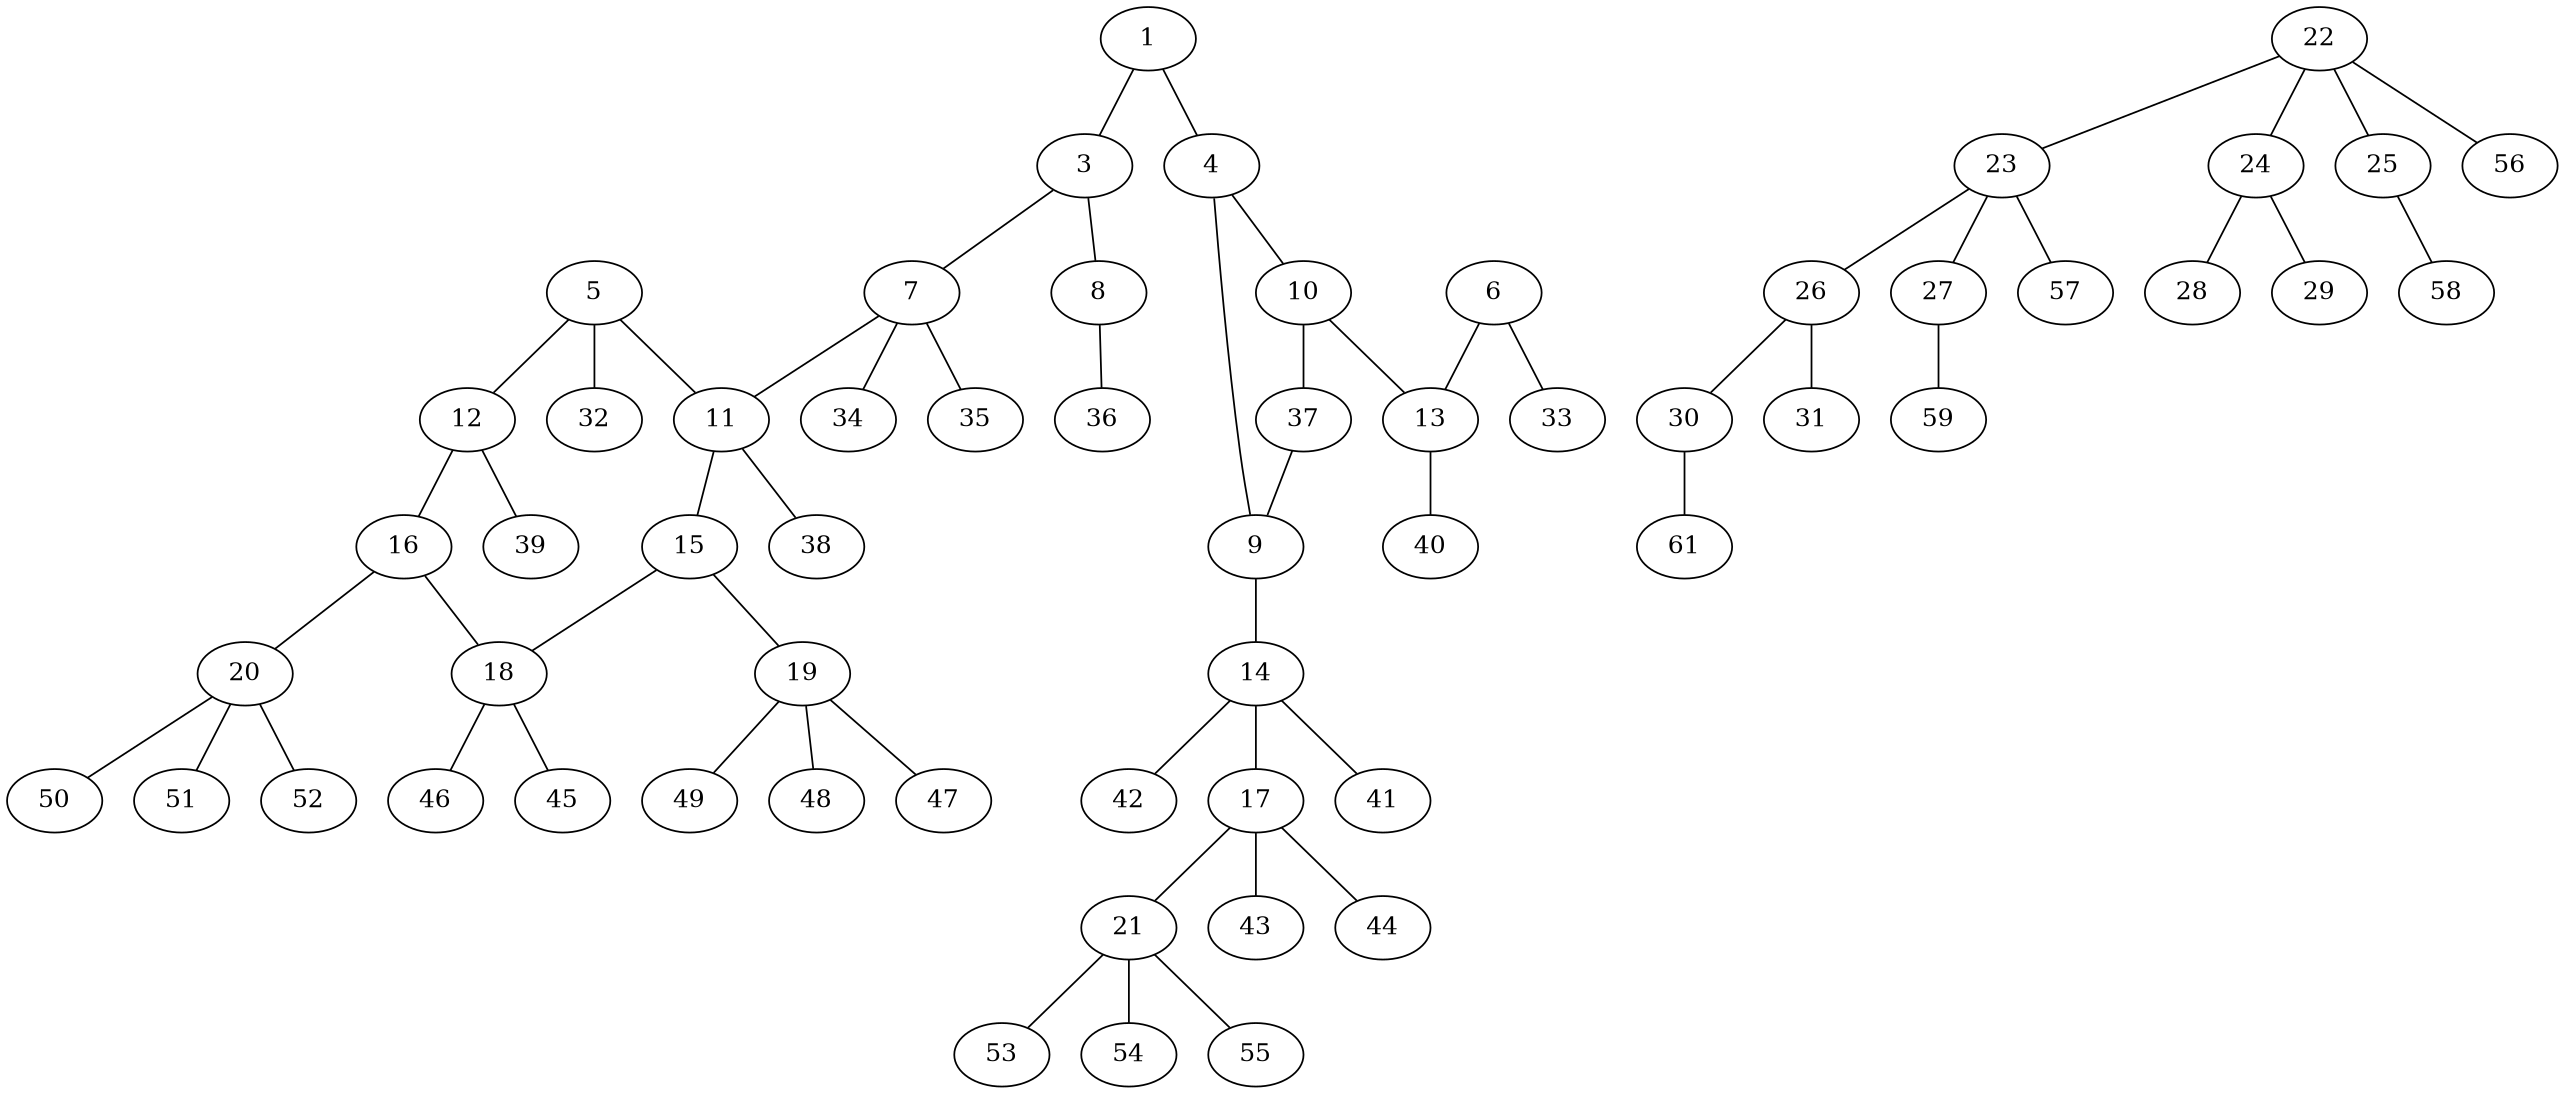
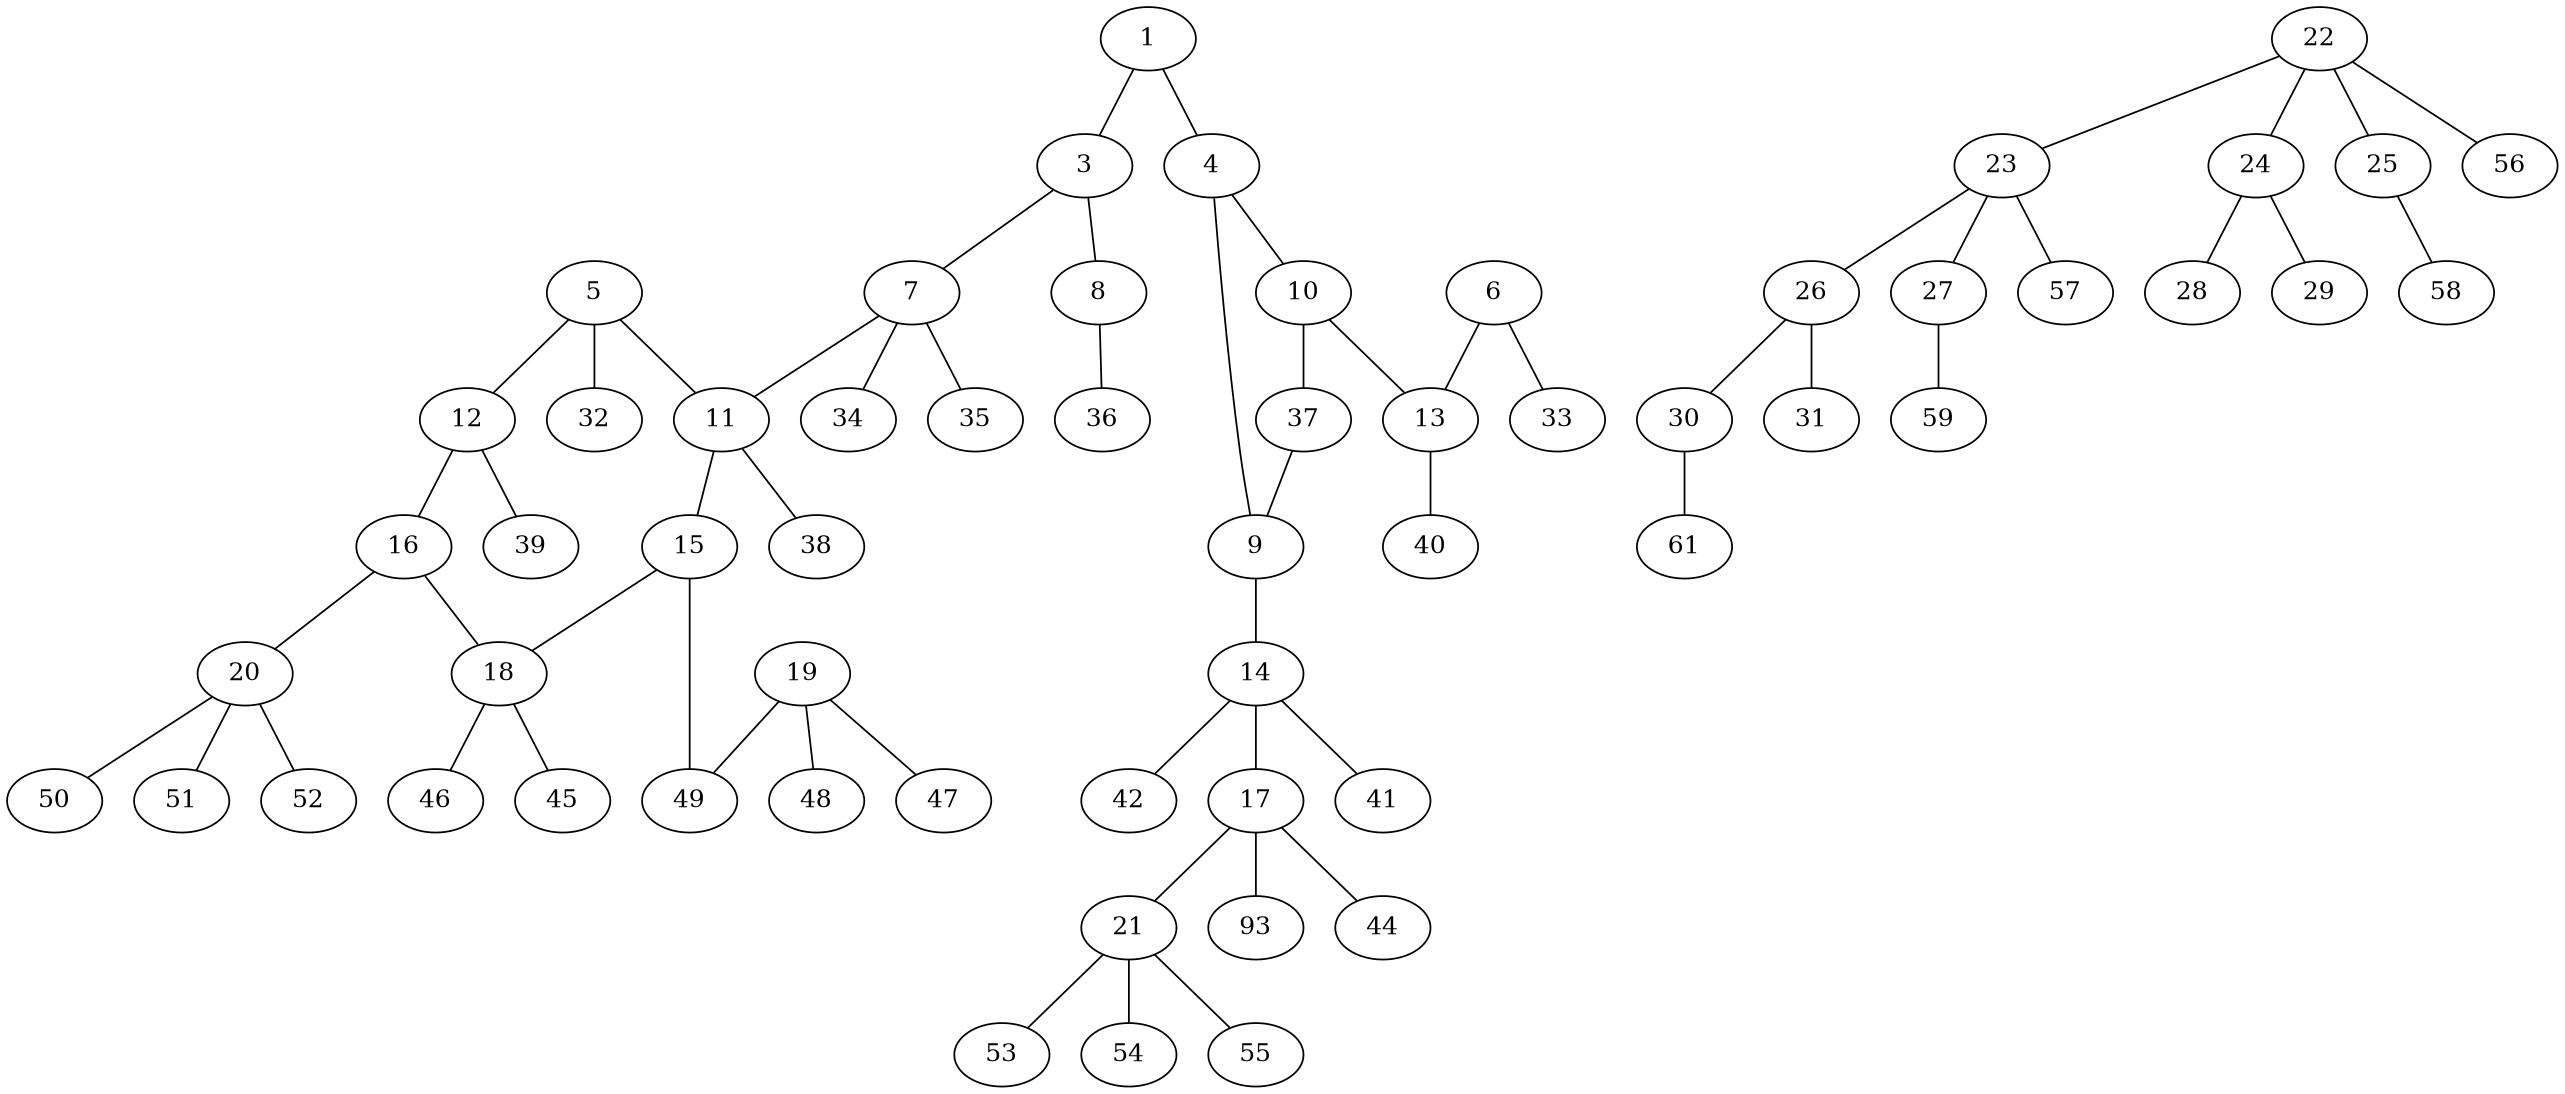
edge "15" -- "19": now "15" -- "49"
node "43": label "43" -> "93"
